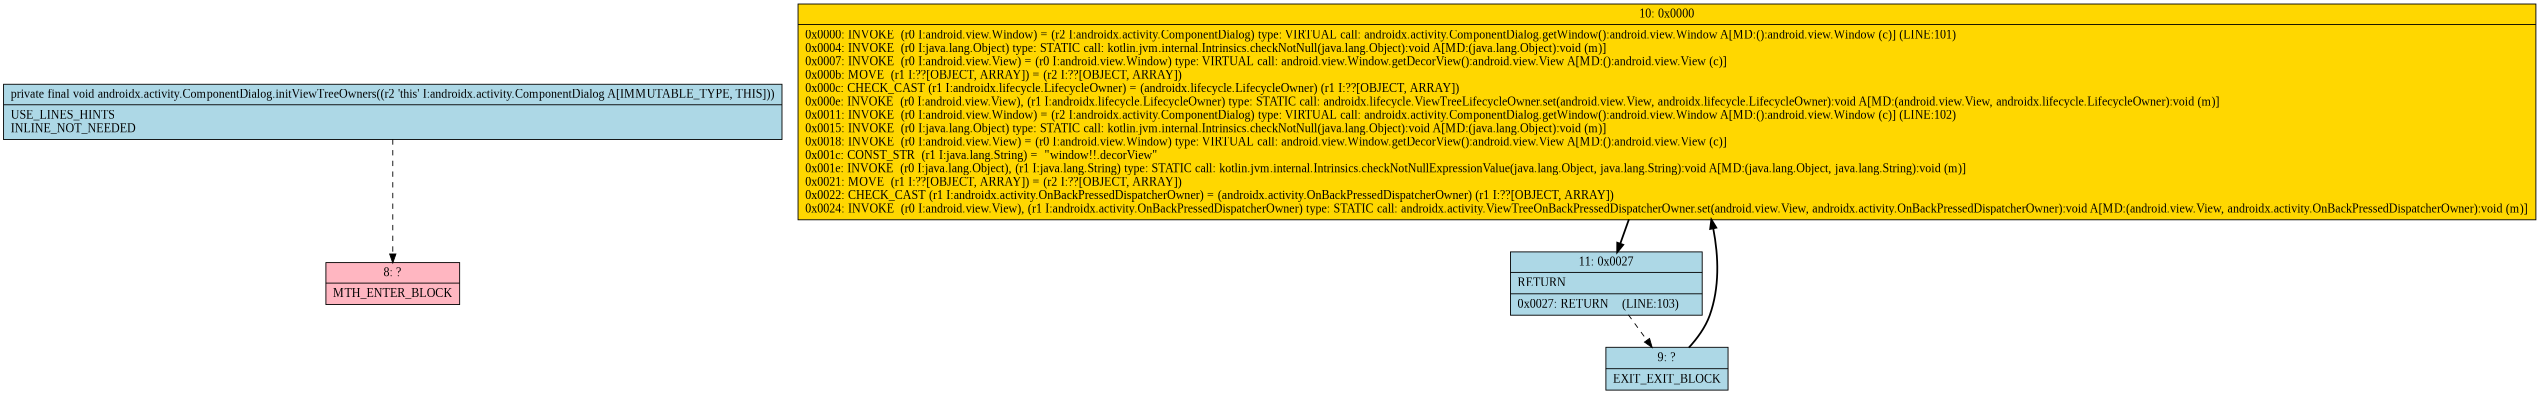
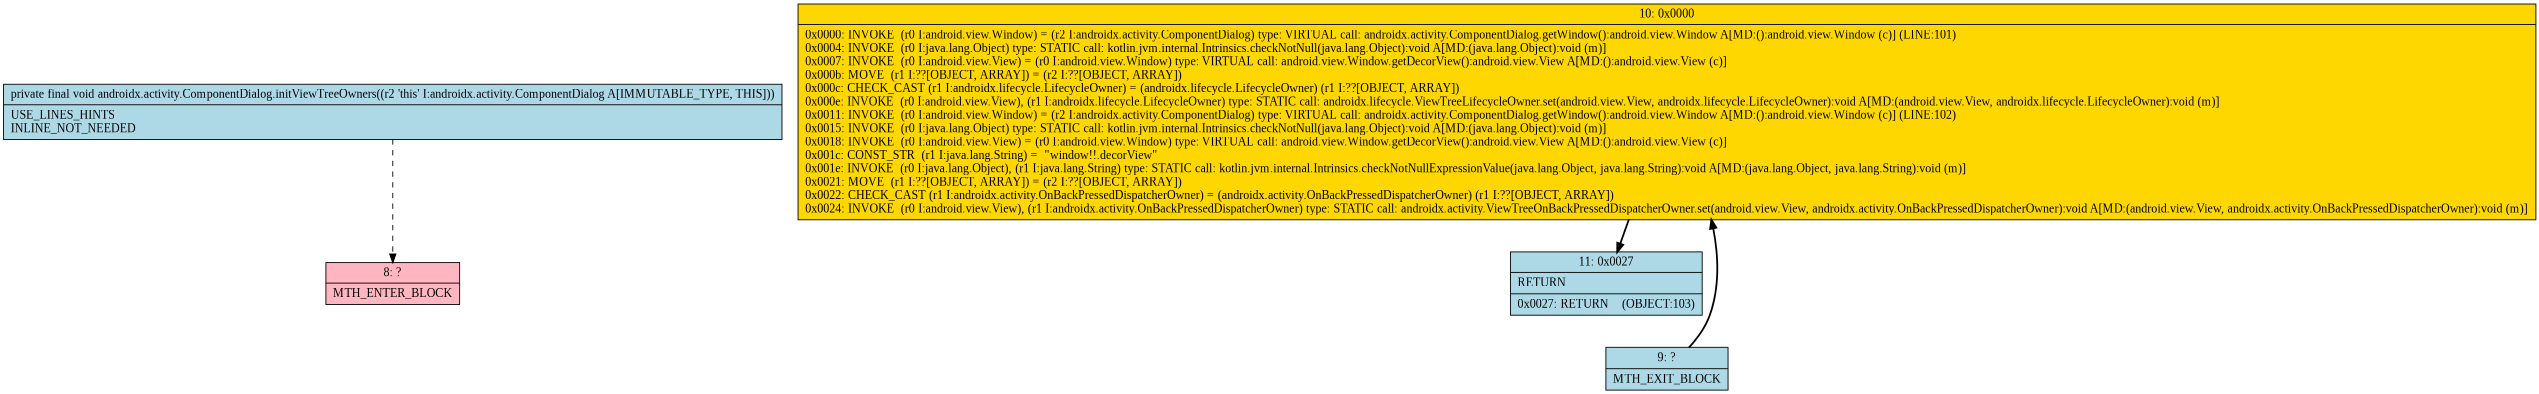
node "11: 0x0027": text "0x0027: RETURN    (LINE:103)" -> "0x0027: RETURN    (OBJECT:103)"
edge "11: 0x0027" -> "9: ?": removed
node "9: ?": text "EXIT_EXIT_BLOCK" -> "MTH_EXIT_BLOCK"
